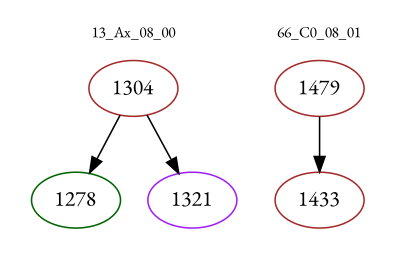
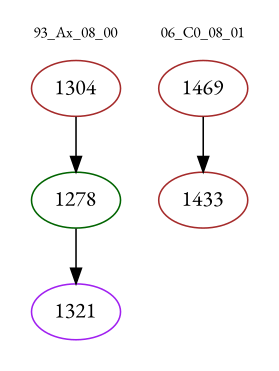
cluster "13_Ax_08_00": label "13_Ax_08_00" -> "93_Ax_08_00"
cluster "66_C0_08_01": label "66_C0_08_01" -> "06_C0_08_01"
node "1479": label "1479" -> "1469"
edge "1304" -> "1321": now "1278" -> "1321"
